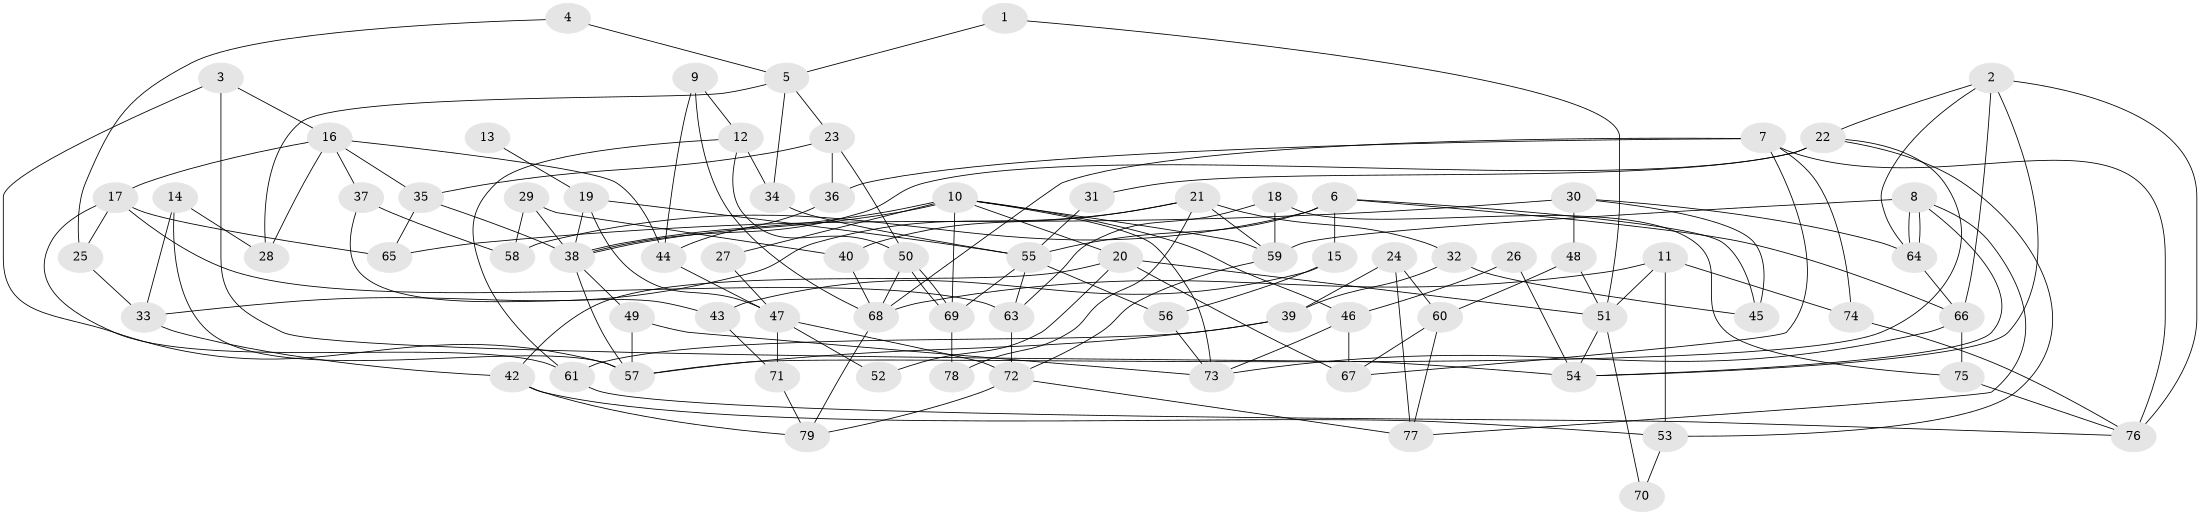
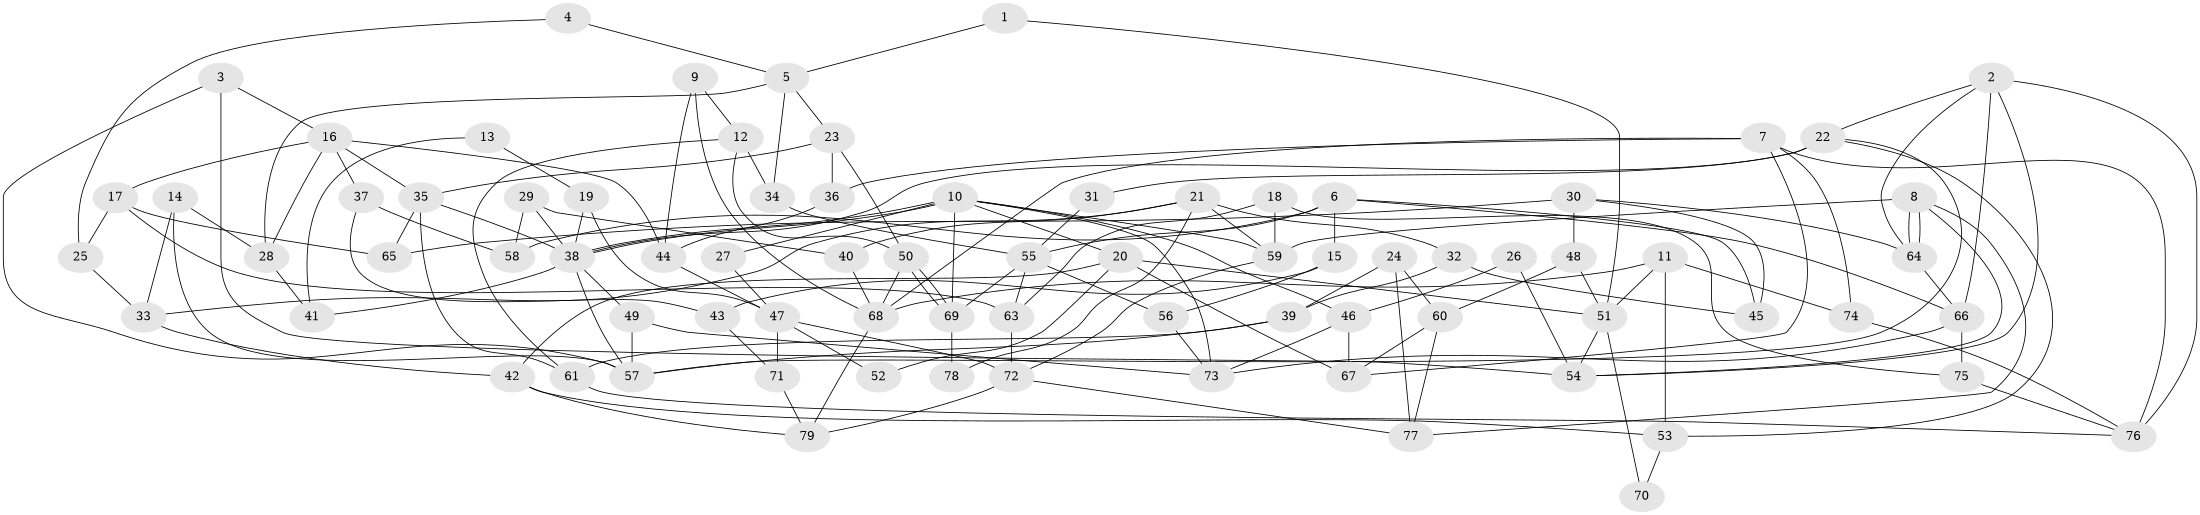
edge "19" -- "55": removed
node "41": added
edge "17" -- "61": now "35" -- "61"
